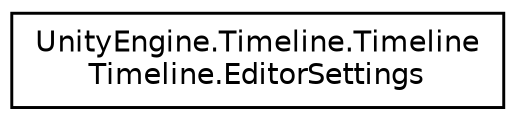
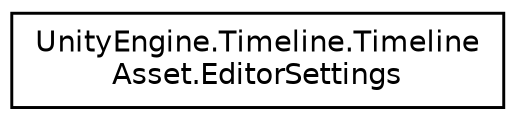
node "UnityEngine.Timeline.Timeline Timeline.EditorSettings": label "UnityEngine.Timeline.Timeline Timeline.EditorSettings" -> "UnityEngine.Timeline.Timeline Asset.EditorSettings"
